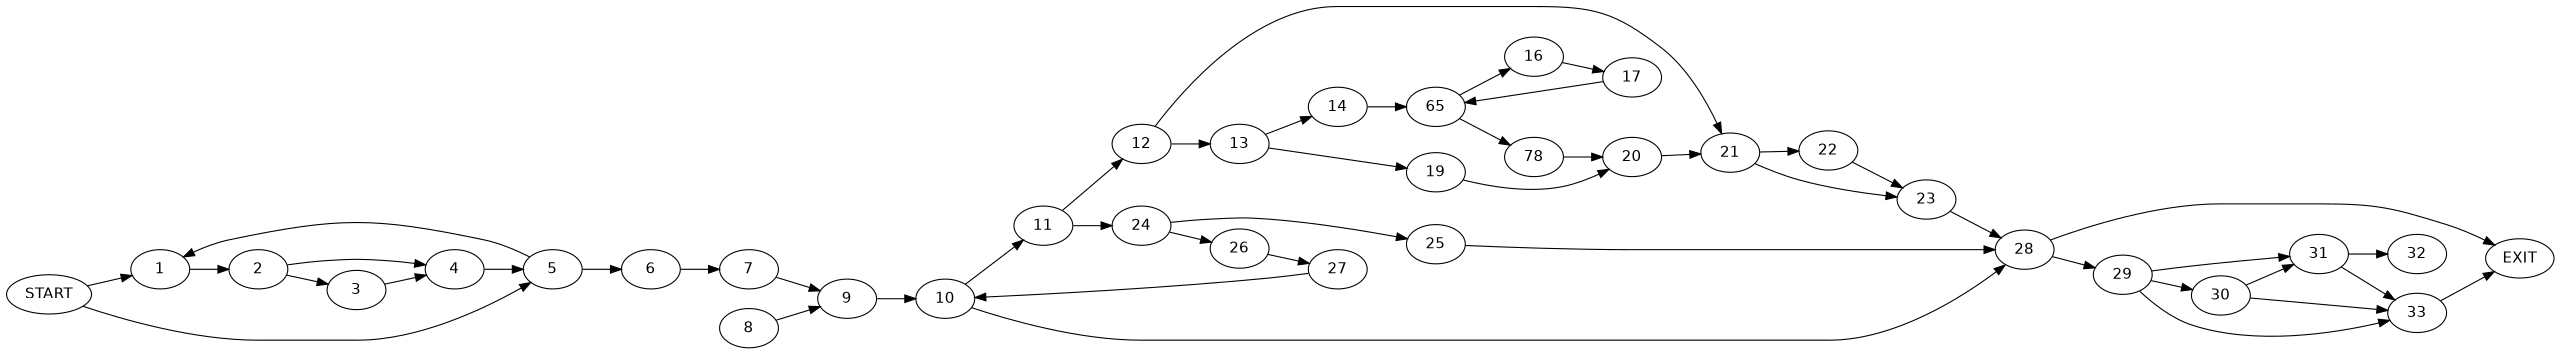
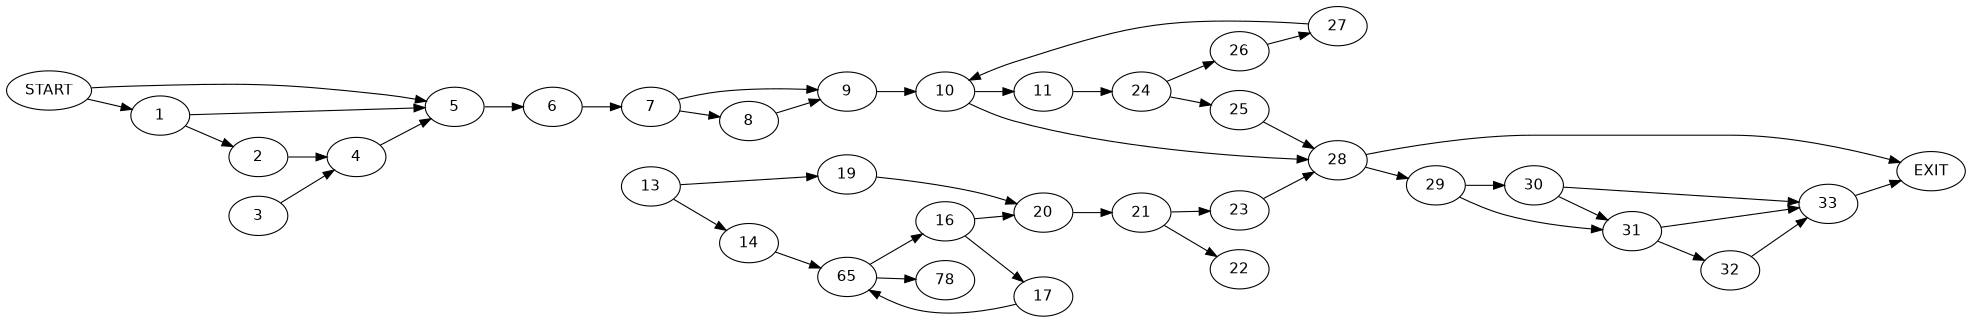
edge "7" -> "8": added
node "12": removed
edge "78" -> "20": now "16" -> "20"
edge "22" -> "23": removed
edge "5" -> "1": reversed
edge "2" -> "3": removed
edge "29" -> "33": now "32" -> "33"
